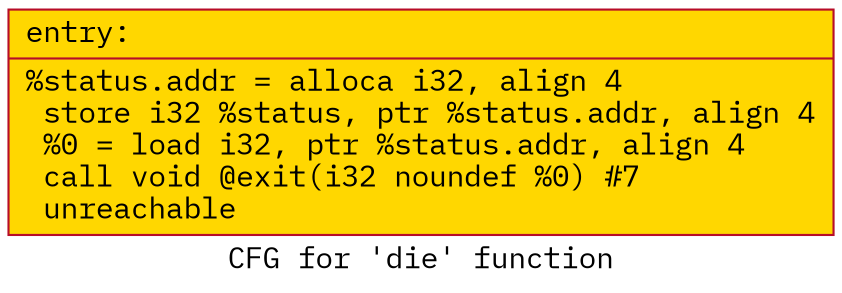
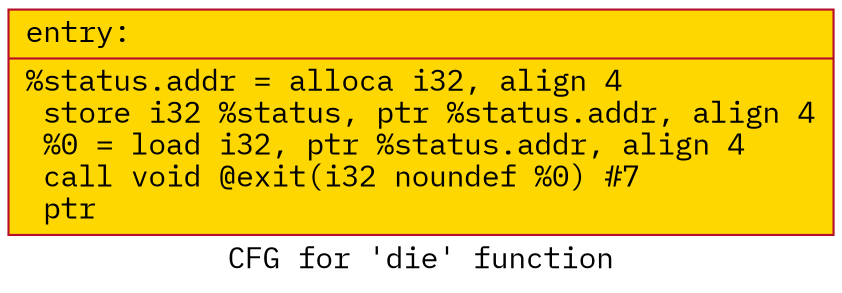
node "entry:": text "unreachable" -> "ptr"
